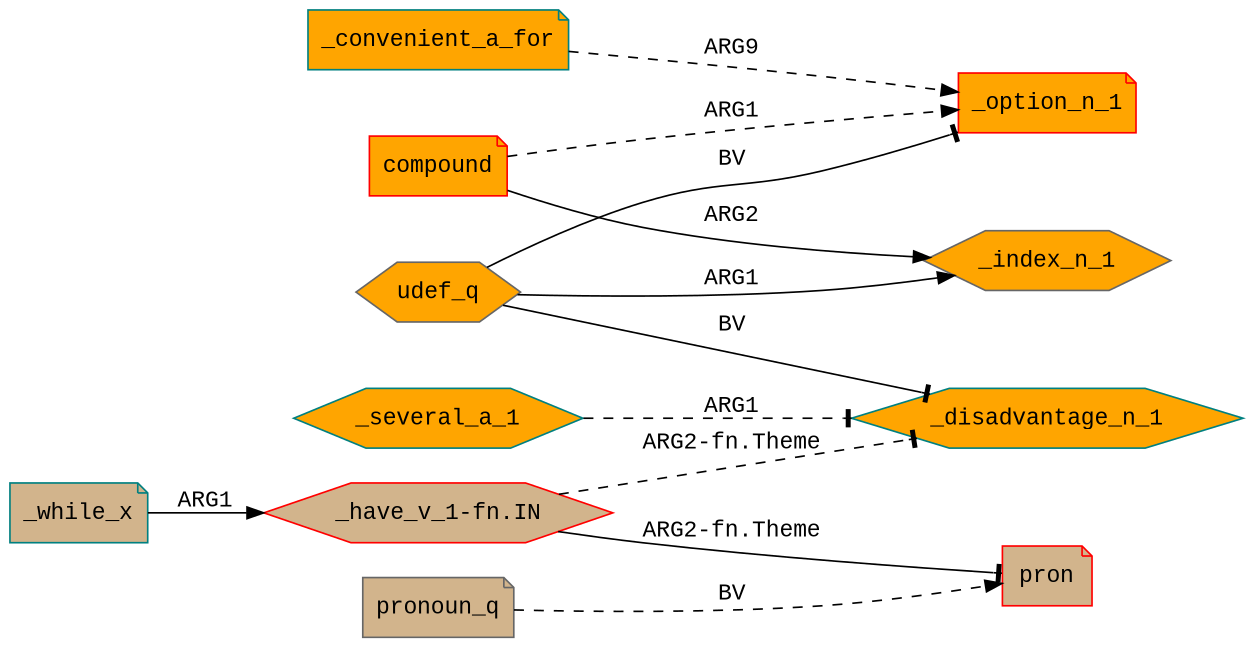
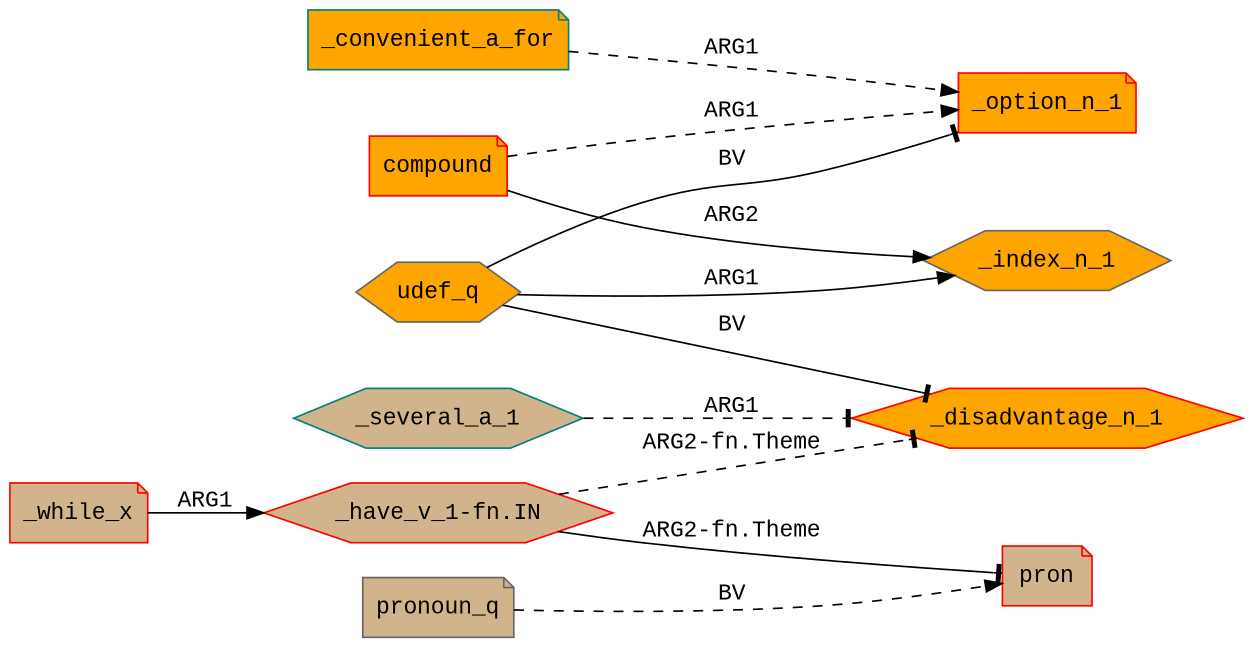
edge "_convenient_a_for" -> "_option_n_1": label "ARG9" -> "ARG1"
node "_several_a_1": fillcolor orange -> tan
node "_disadvantage_n_1": color teal -> red
node "_while_x": color teal -> red
